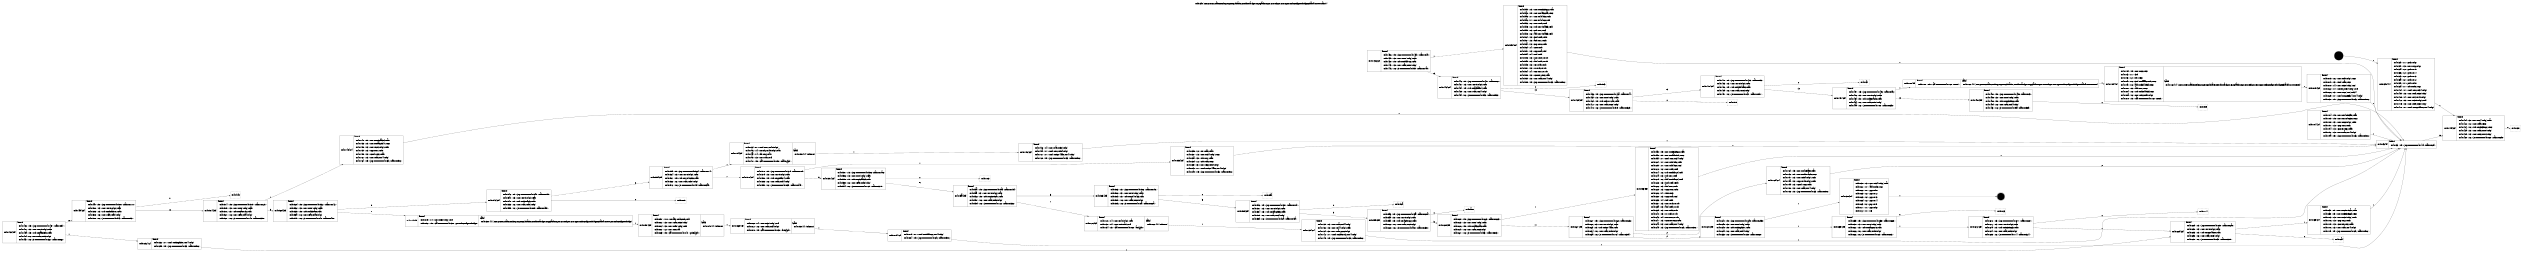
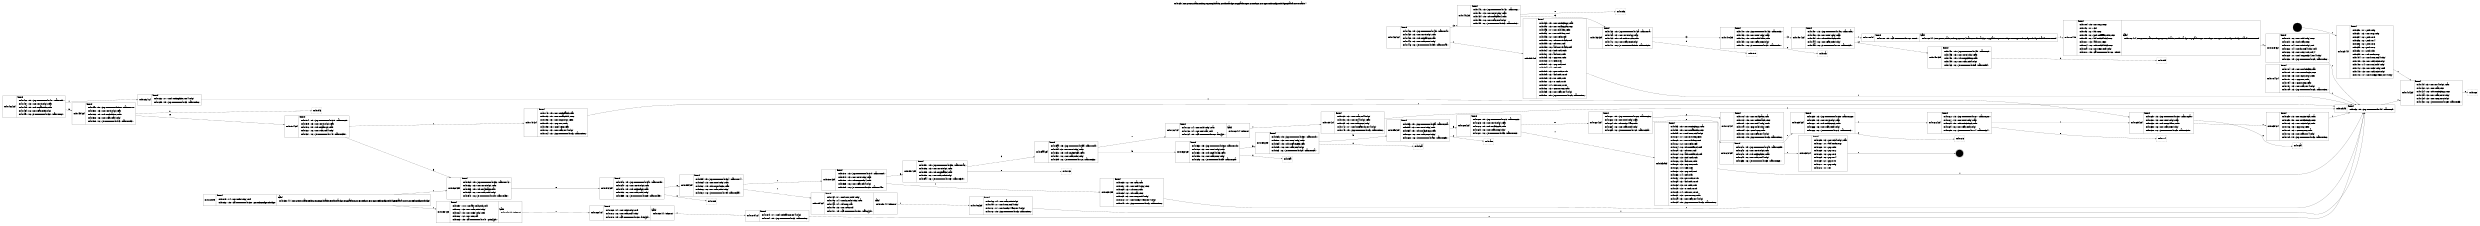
edge "0x401cfc [5]" -> "0x40141f [23]": label " 13" -> " 7"
edge "0x4017cd [27]" -> "0x401cfc [5]": removed, label "2"
edge "0x40152d [25]" -> "0x40184e [9]": reversed
